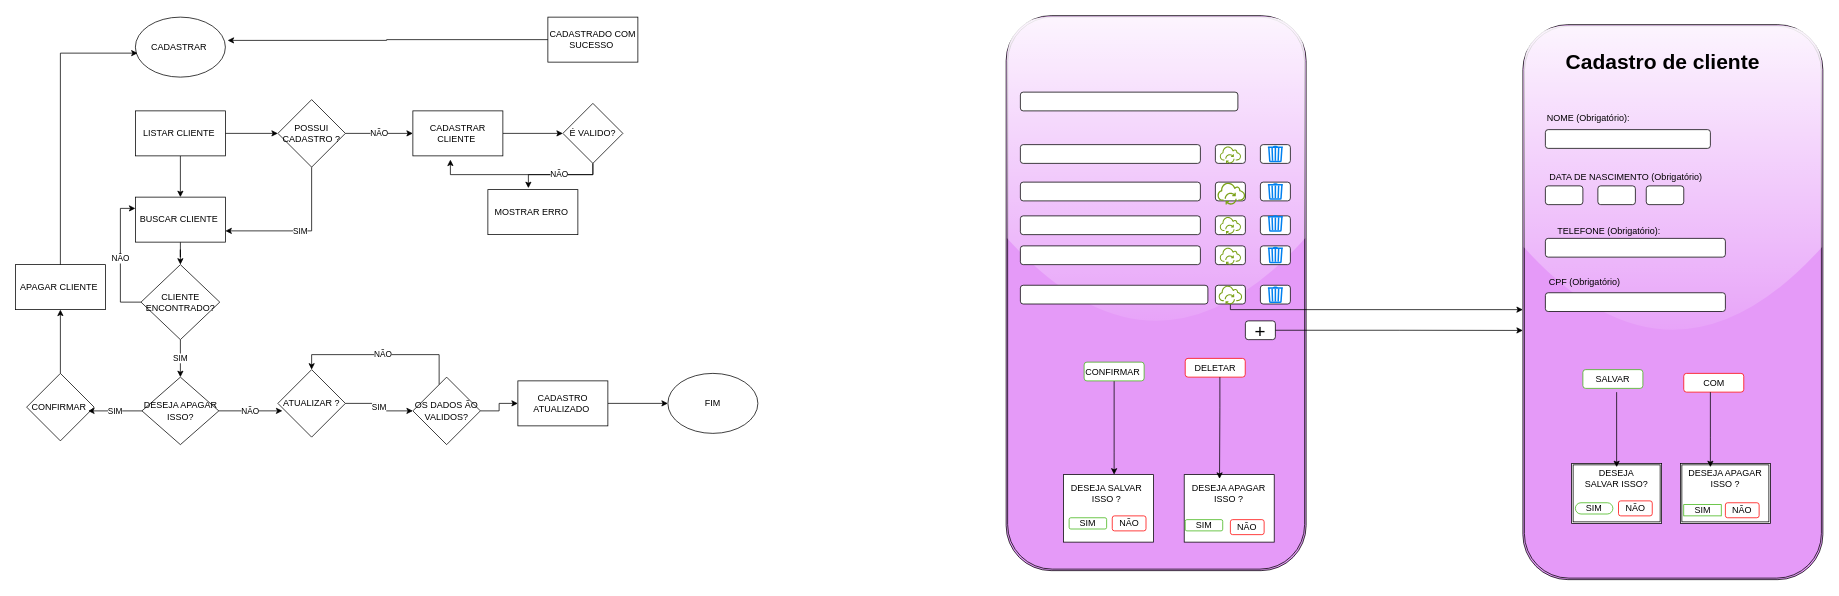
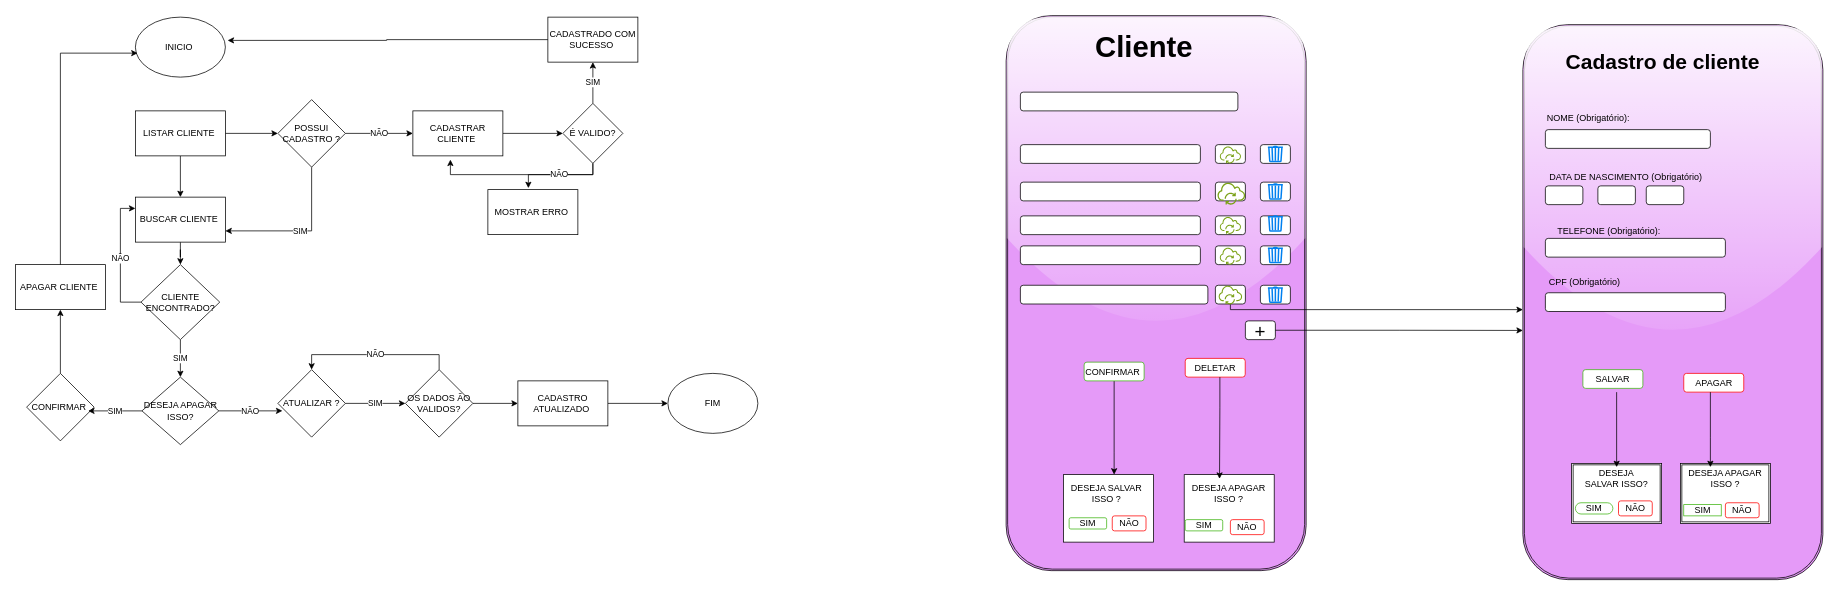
node "CADASTRAR": label "CADASTRAR" -> "INICIO"
node "Cliente": added
edge "É VALIDO?" -> "CADASTRADO COM SUCESSO": added, label "SIM"
node "COM": label "COM" -> "APAGAR"
node "OS DADOS ÃO VALIDOS?": moved (447, 411) -> (439, 403)
